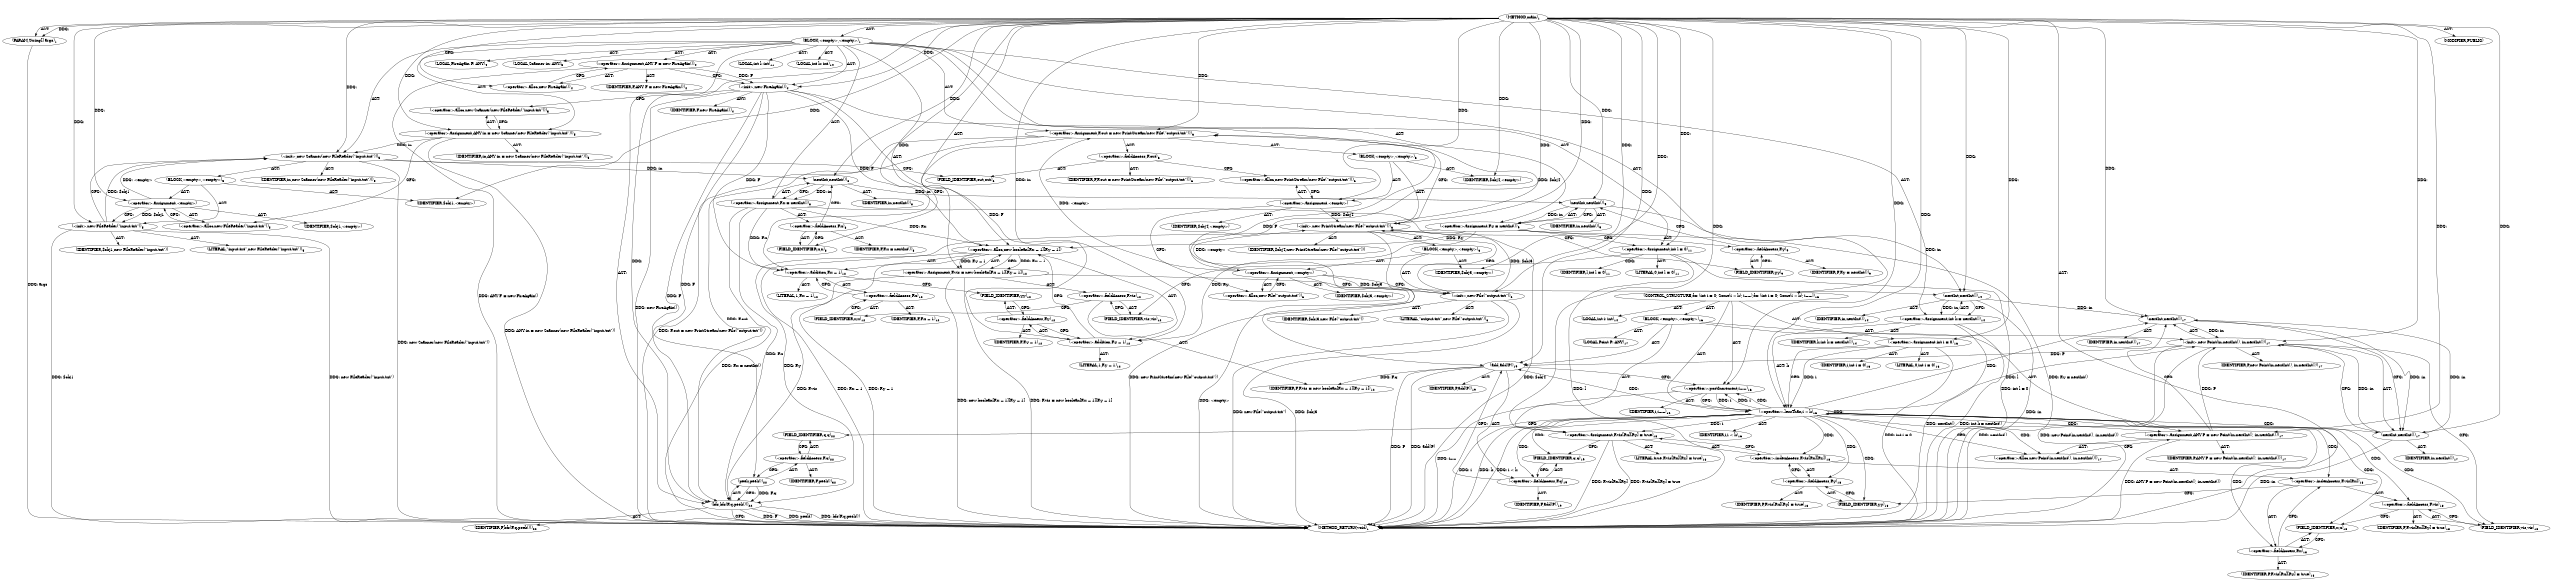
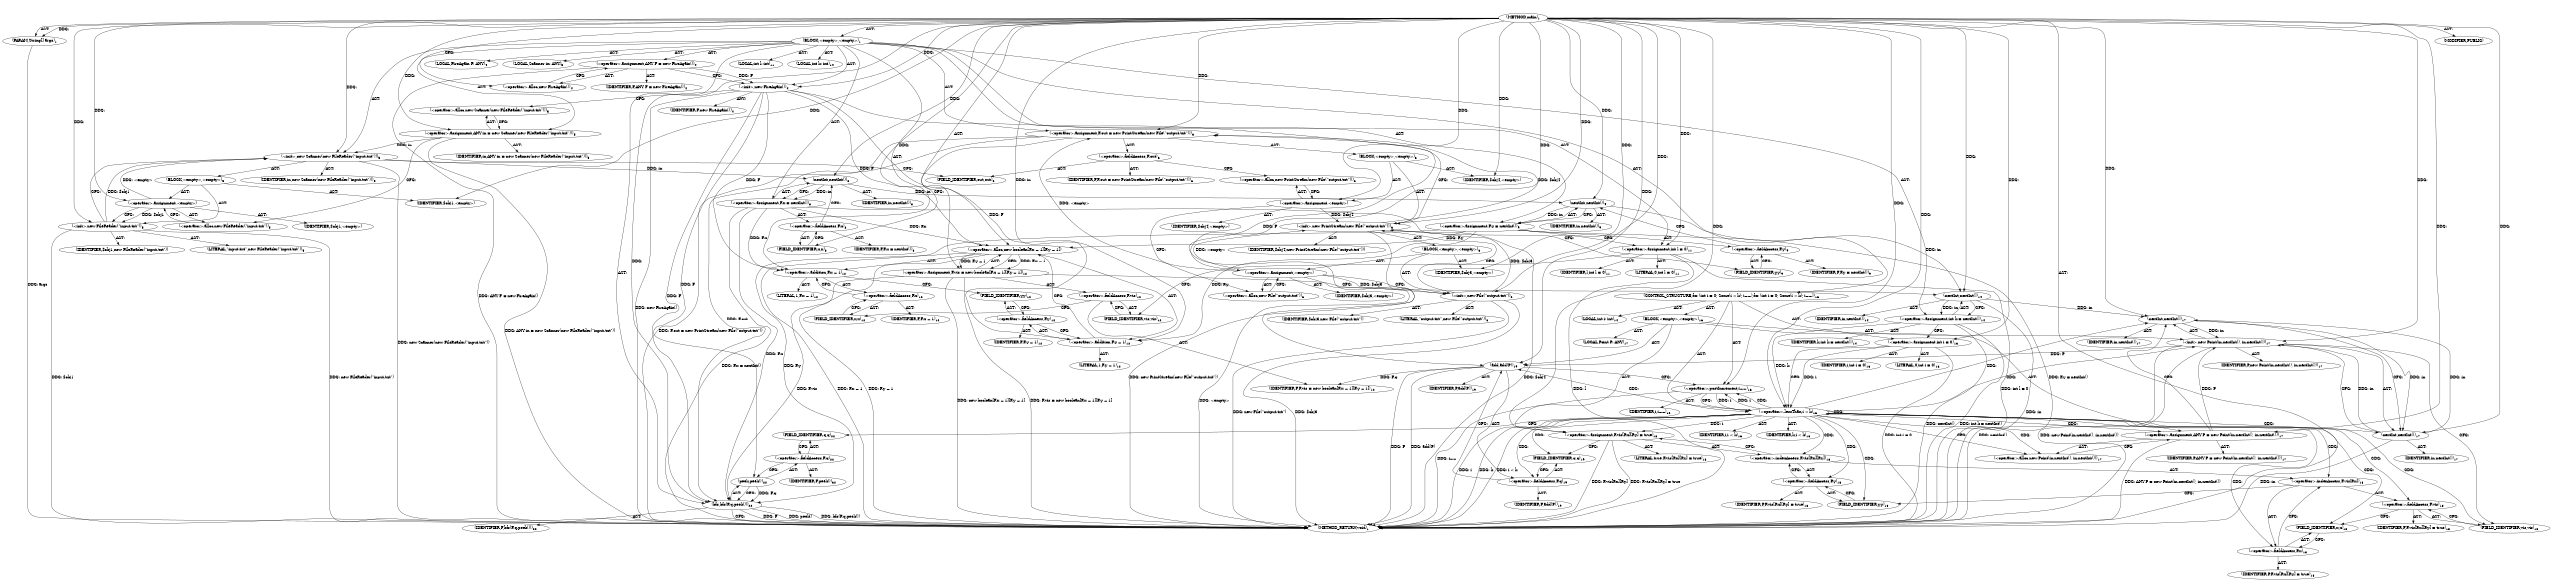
edge "(<operator>.assignment,int l = 0)" -> "(IDENTIFIER,l,int l = 0)": label "CDG: " -> "AST: "
edge "(<operator>.assignment,int k = nextInt())" -> "(<operator>.assignment,int i = 0)": added, label "CFG:"
edge "(<operator>.assignment,int k = nextInt())" -> "(<operator>.lessThan,i < k)": label "AST: k" -> "DDG: k"
edge "(<operator>.lessThan,i < k)" -> "(<init>,new Point(in.nextInt(), in.nextInt()))": label "DDG: l" -> "CDG: "
node "(IDENTIFIER,k,i < k)": added
